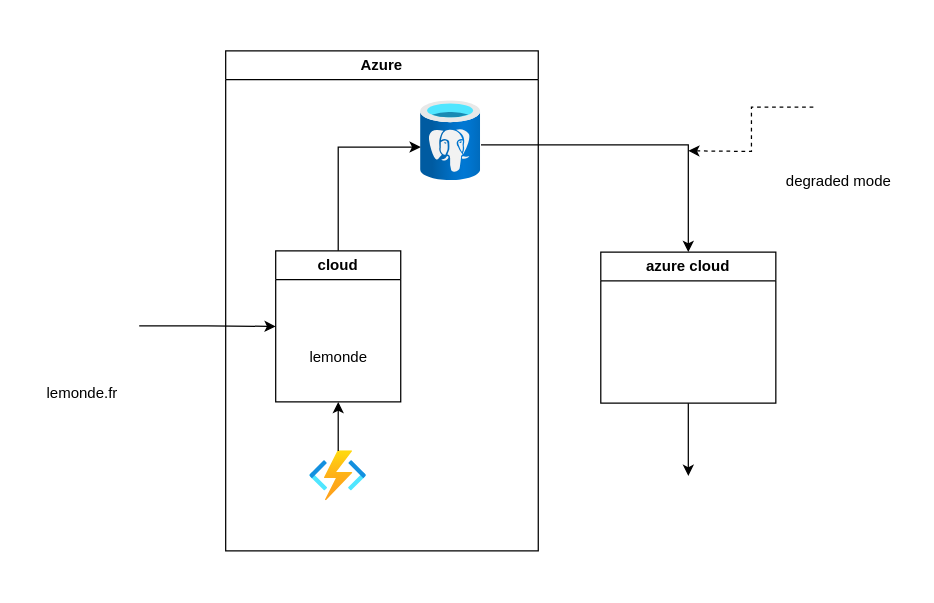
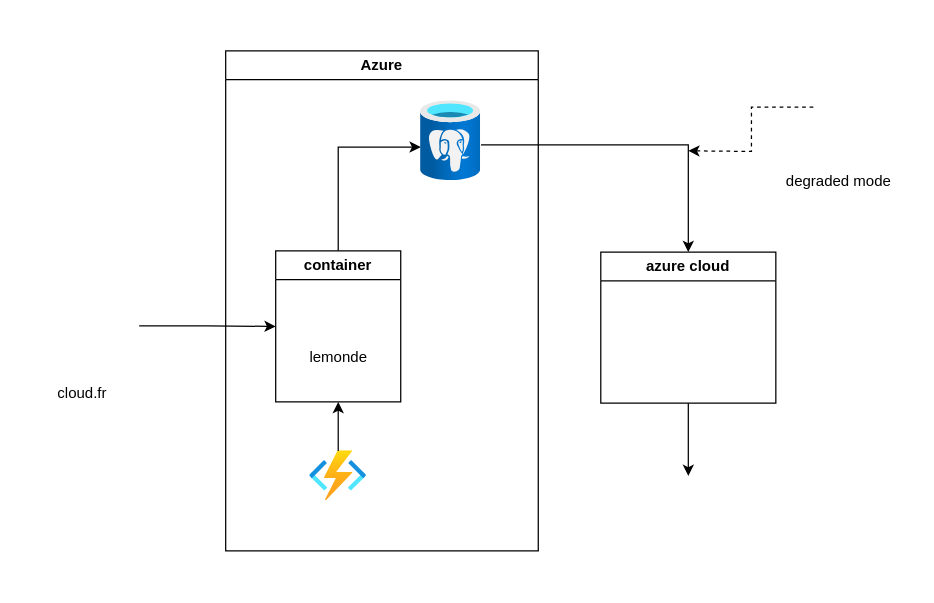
node "cloud": label "cloud" -> "container"
node "lemonde.fr": label "lemonde.fr" -> "cloud.fr"
